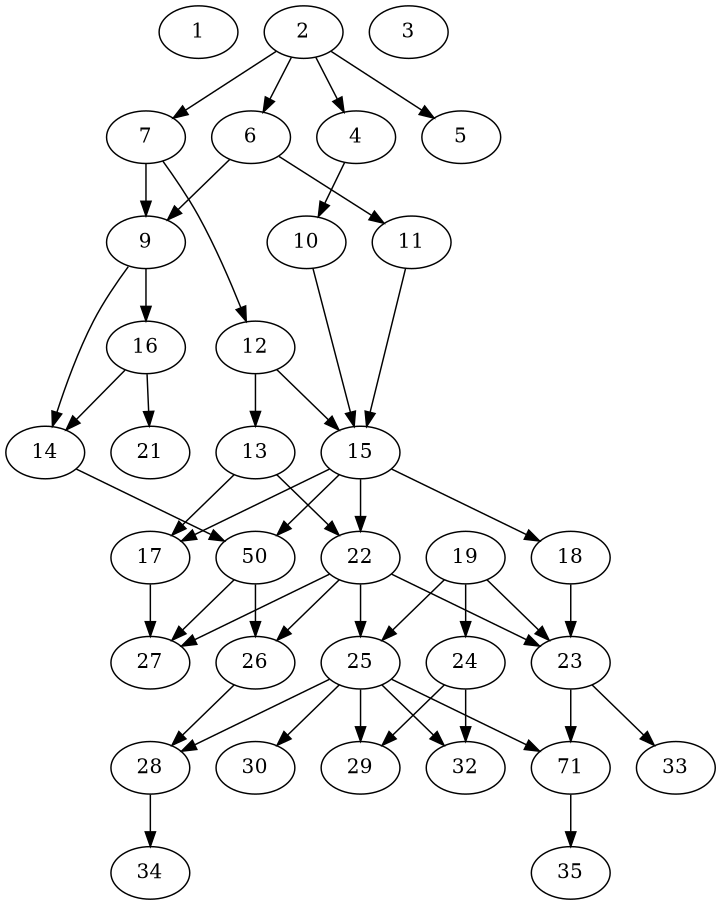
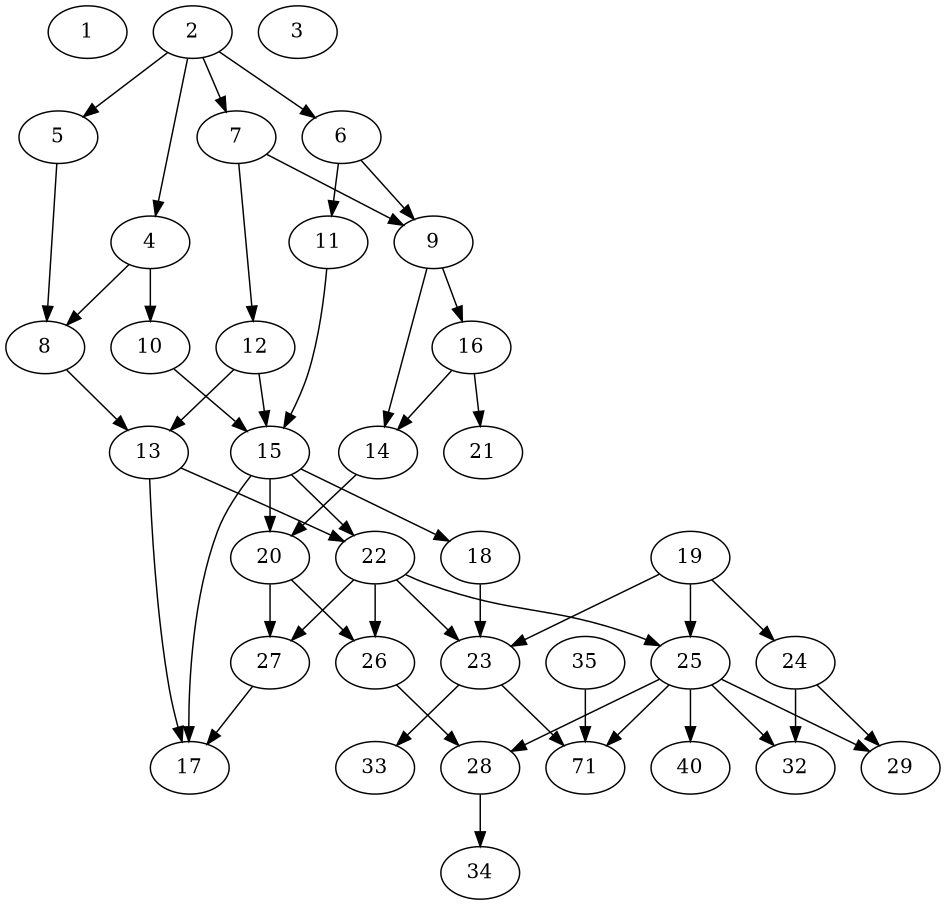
node "8": added
node "50": label "50" -> "20"
edge "17" -> "27": reversed
node "30": label "30" -> "40"
edge "71" -> "35": reversed
